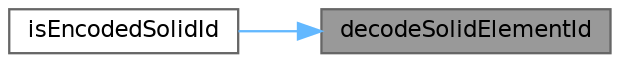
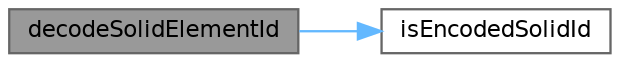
edge "isEncodedSolidId" -> "decodeSolidElementId": reversed
